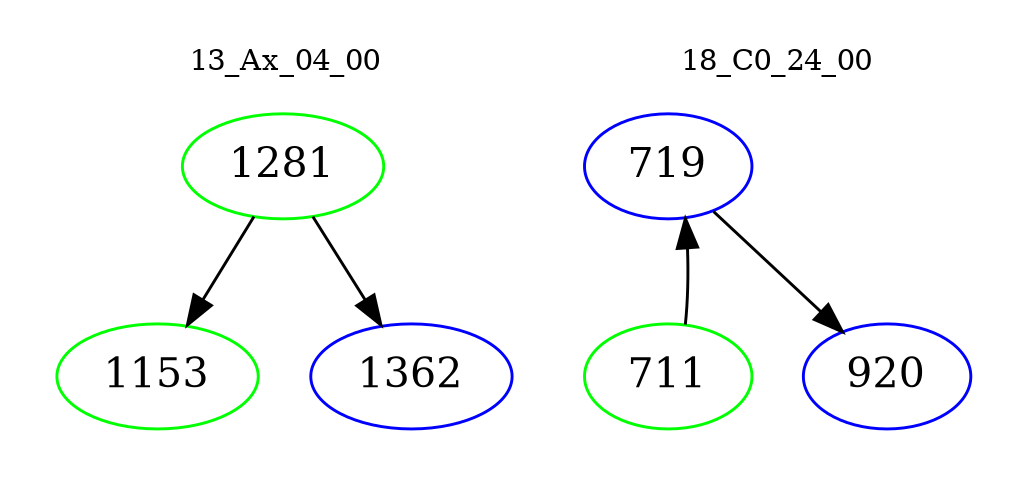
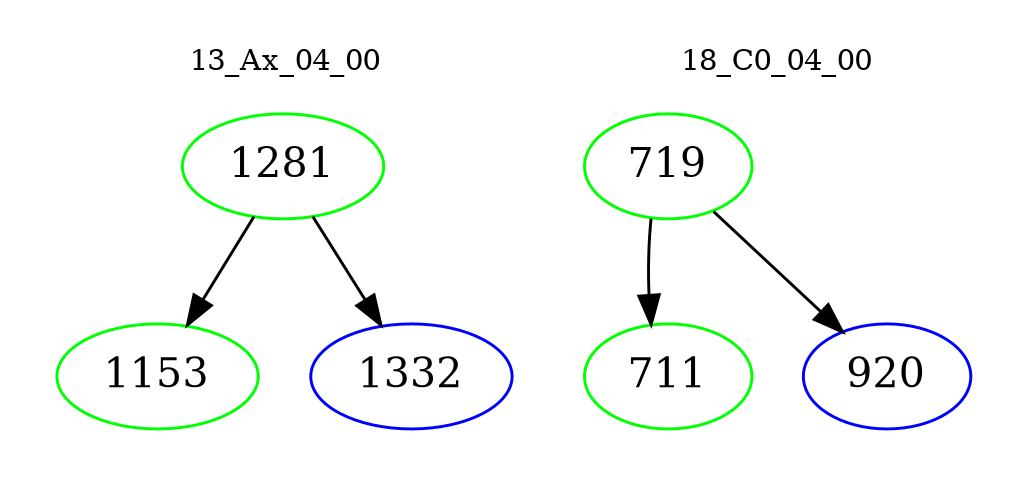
cluster "18_C0_24_00": label "18_C0_24_00" -> "18_C0_04_00"
node "719": color blue -> green
edge "711" -> "719": reversed
node "1362": label "1362" -> "1332"
